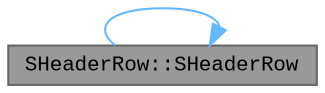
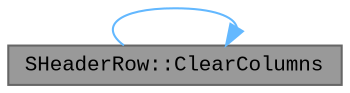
node "SHeaderRow::SHeaderRow": label "SHeaderRow::SHeaderRow" -> "SHeaderRow::ClearColumns"
